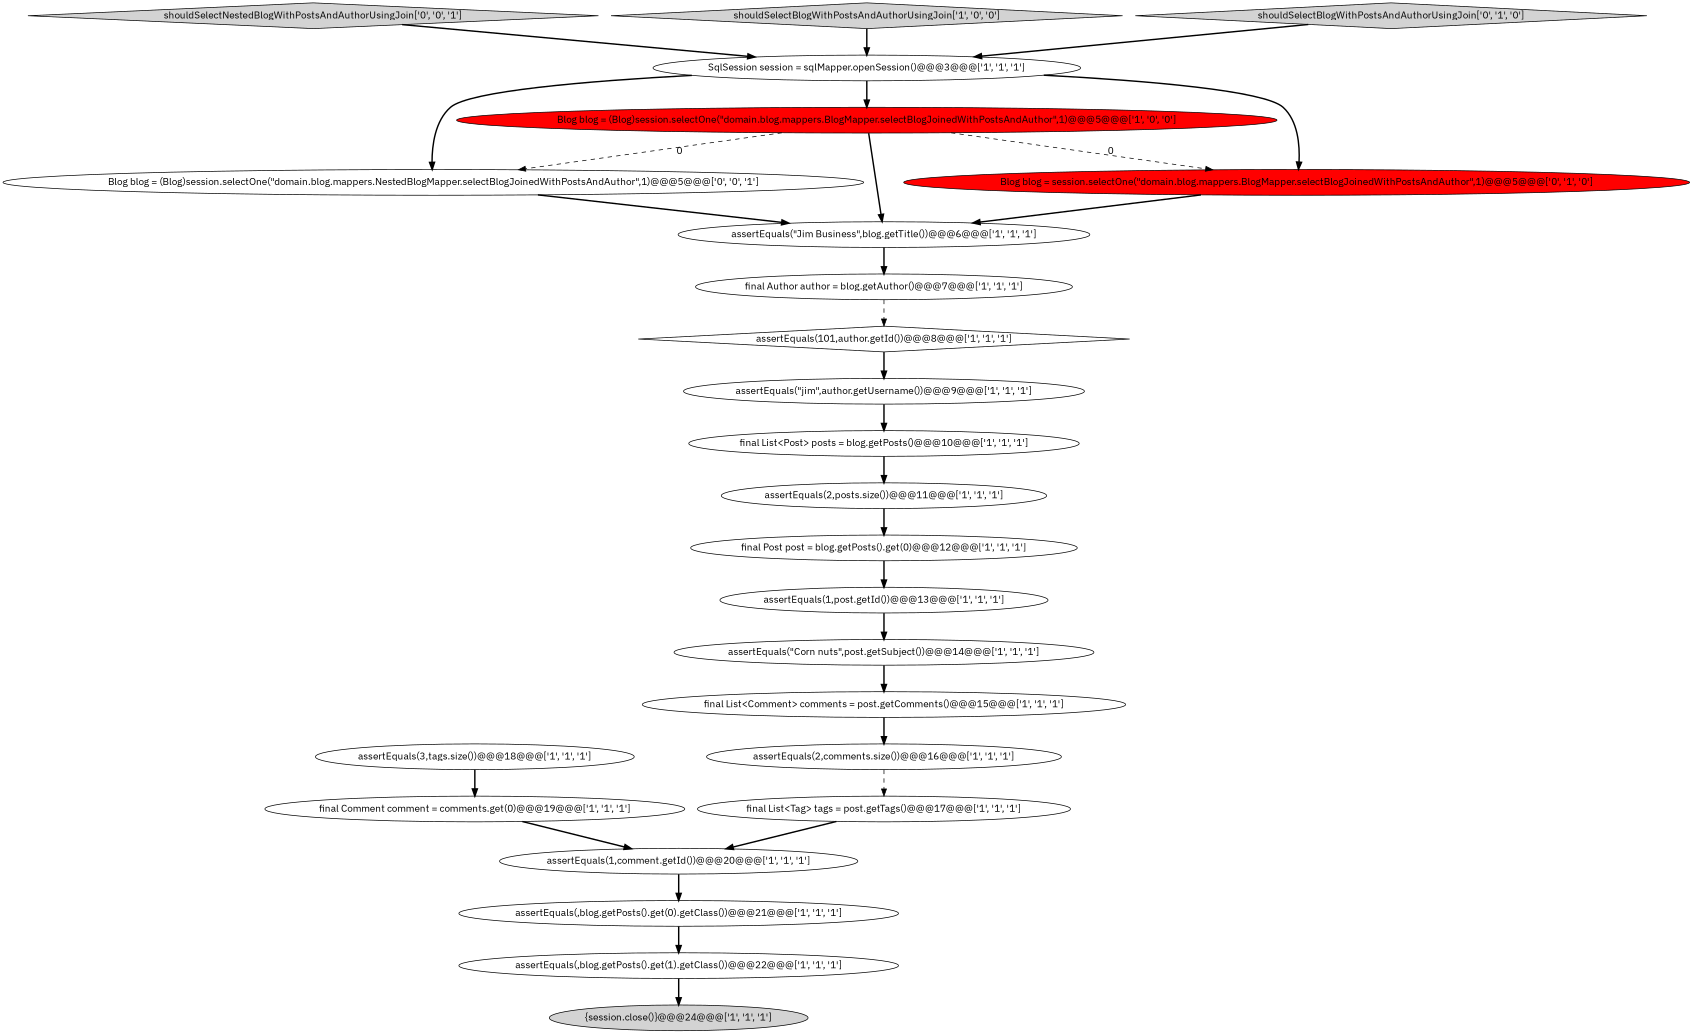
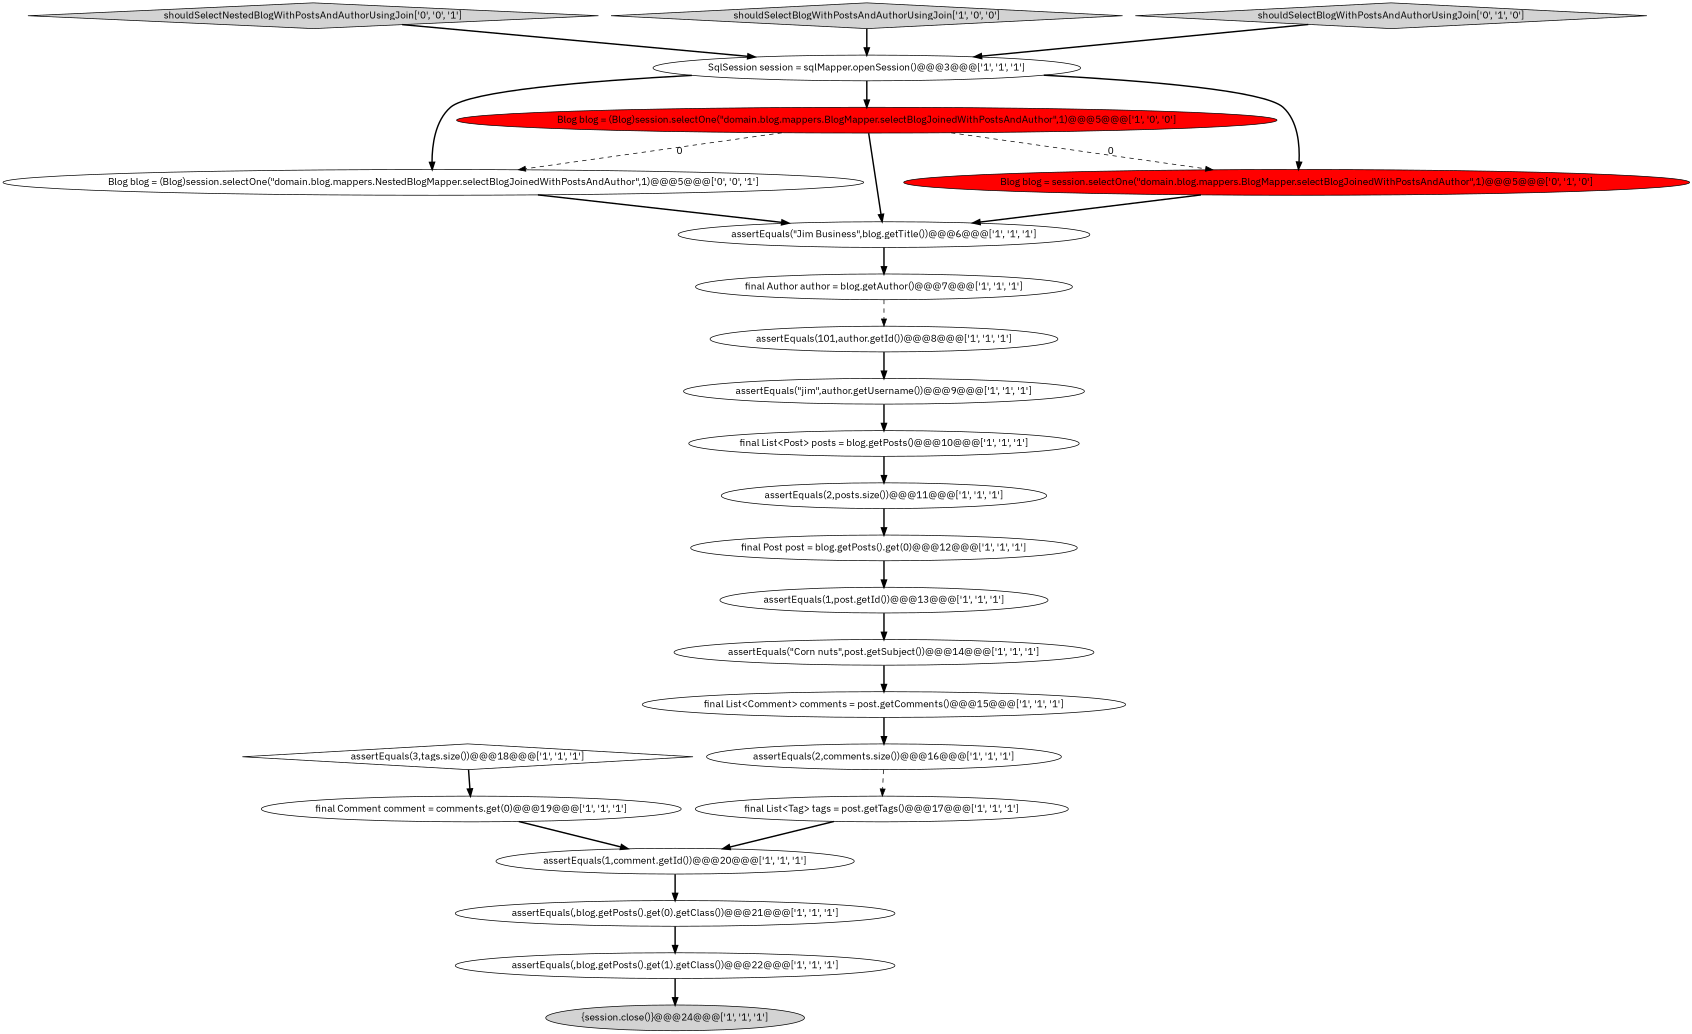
node "assertEquals(101,author.getId())@@@8@@@['1', '1', '1']": shape diamond -> ellipse
node "assertEquals(3,tags.size())@@@18@@@['1', '1', '1']": shape ellipse -> diamond
